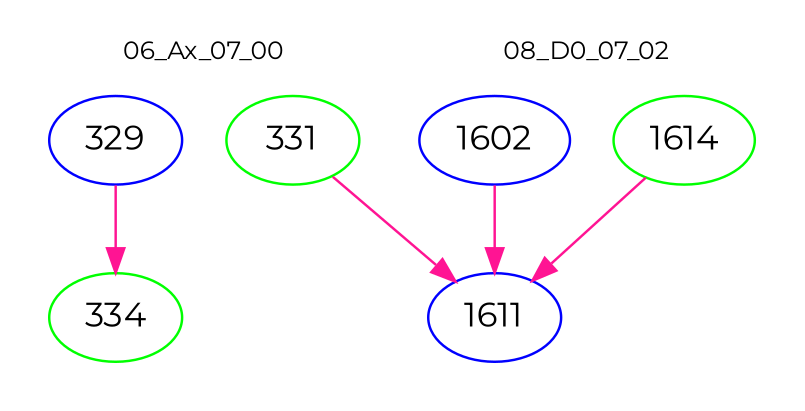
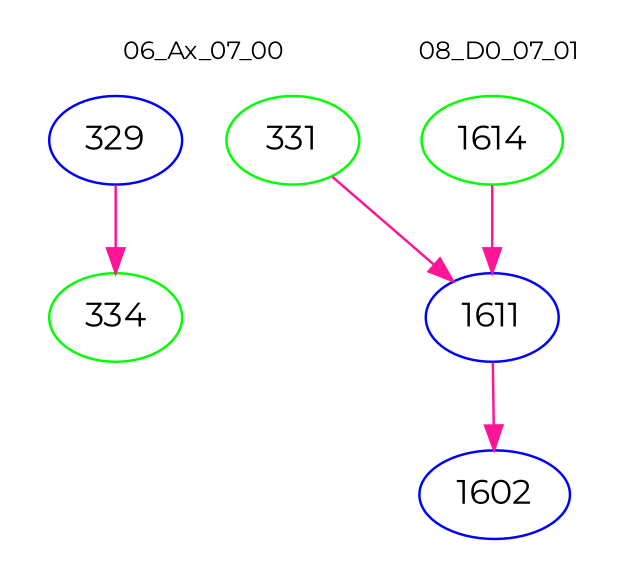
cluster "08_D0_07_02": label "08_D0_07_02" -> "08_D0_07_01"
edge "1602" -> "1611": reversed
